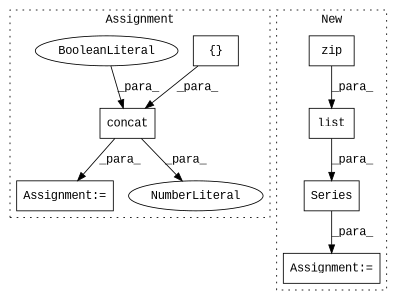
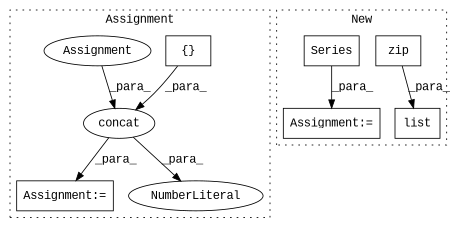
node "BooleanLiteral": label "BooleanLiteral" -> "Assignment"
node "concat": shape box -> ellipse
edge "list" -> "Series": removed, label "_para_"
